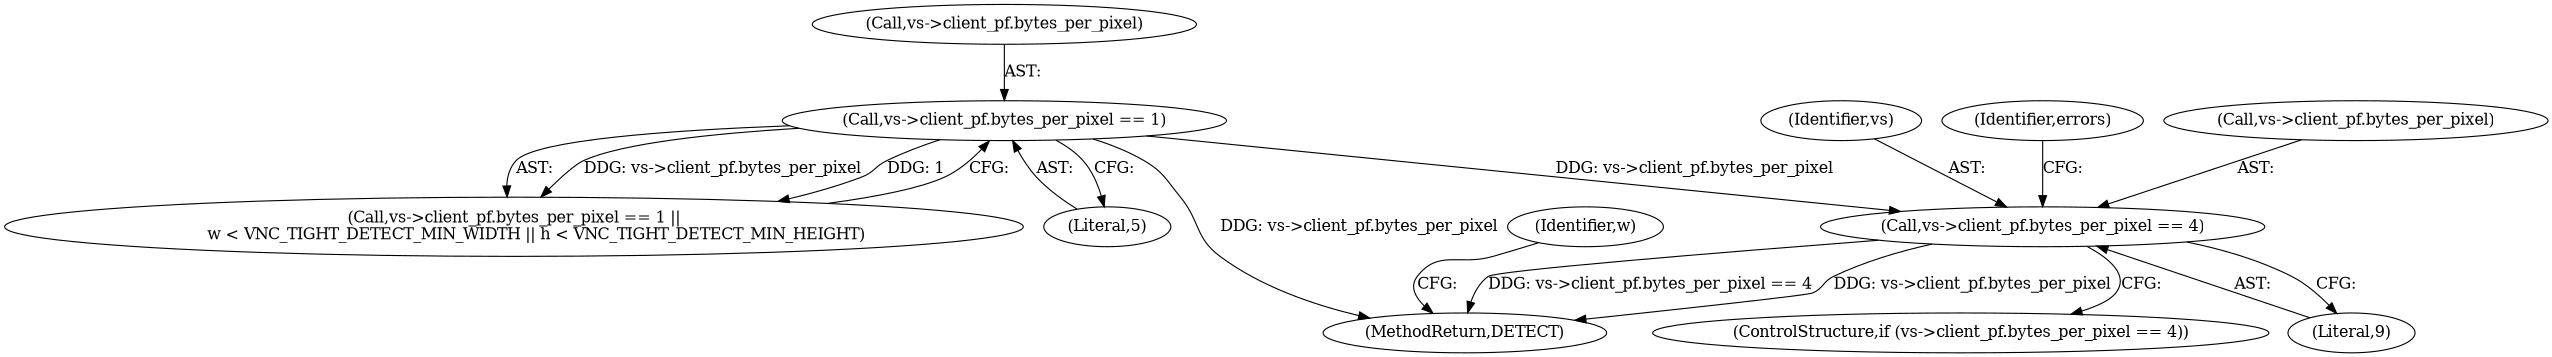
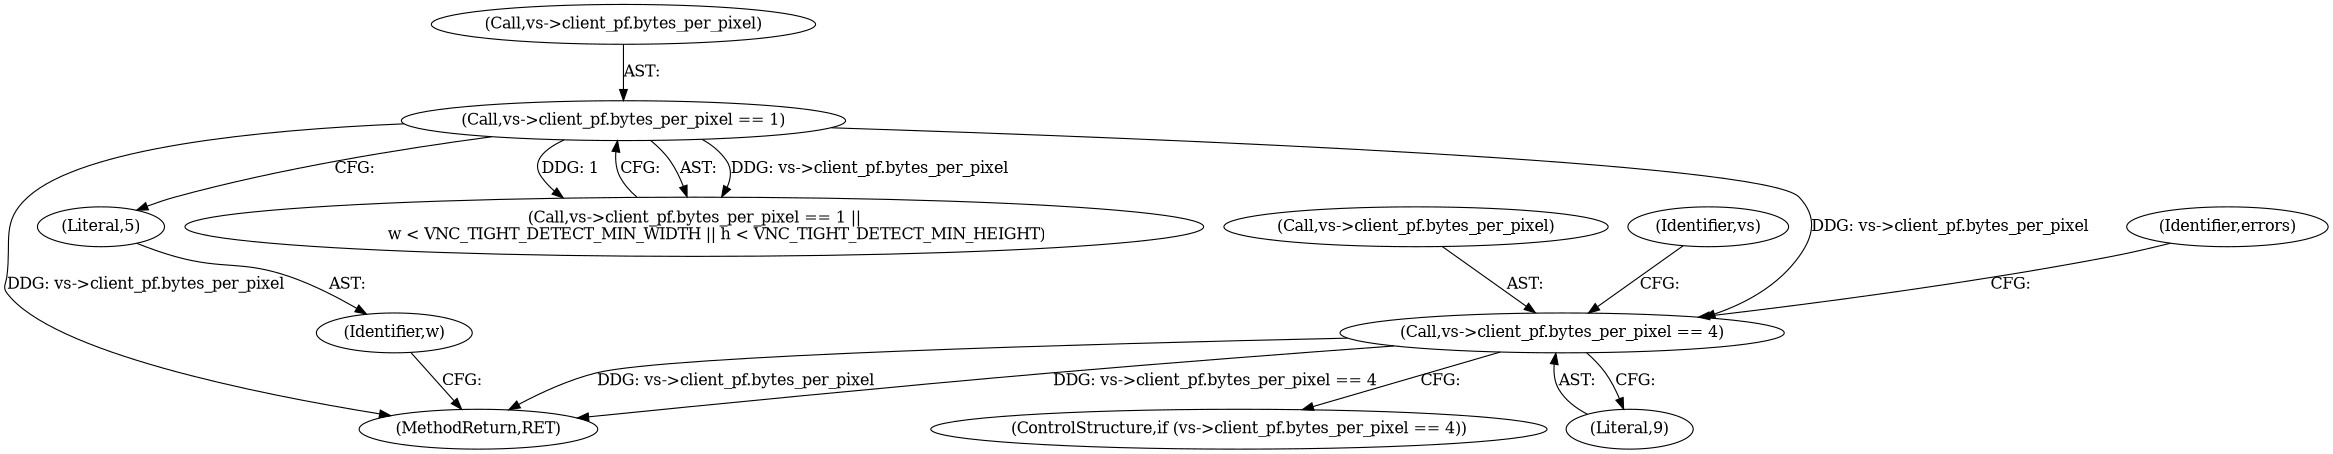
edge "(Identifier,vs)" -> "(Call,vs->client_pf.bytes_per_pixel == 4)": label "AST: " -> "CFG: "
edge "(Literal,5)" -> "(Call,vs->client_pf.bytes_per_pixel == 1)": now "(Literal,5)" -> "(Identifier,w)"
node "(MethodReturn,DETECT)": label "(MethodReturn,DETECT)" -> "(MethodReturn,RET)"
